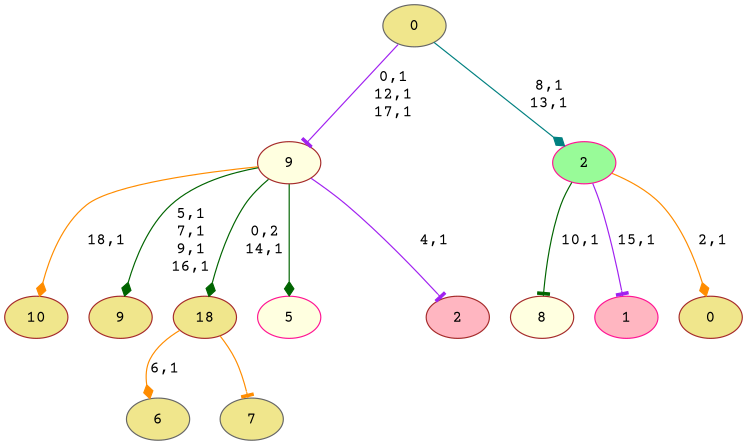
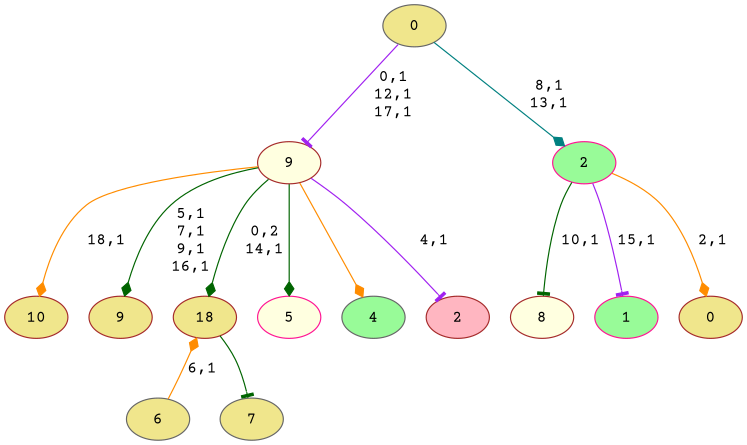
node "4": added
node "1": fillcolor lightpink -> palegreen
edge "18" -> "6": reversed
edge "18" -> "7": color darkorange -> darkgreen
